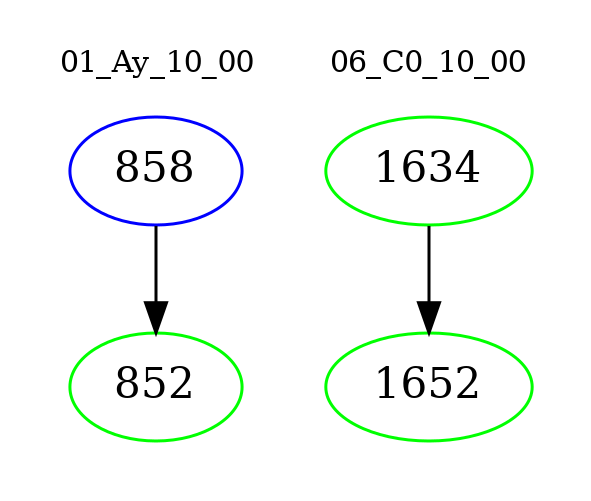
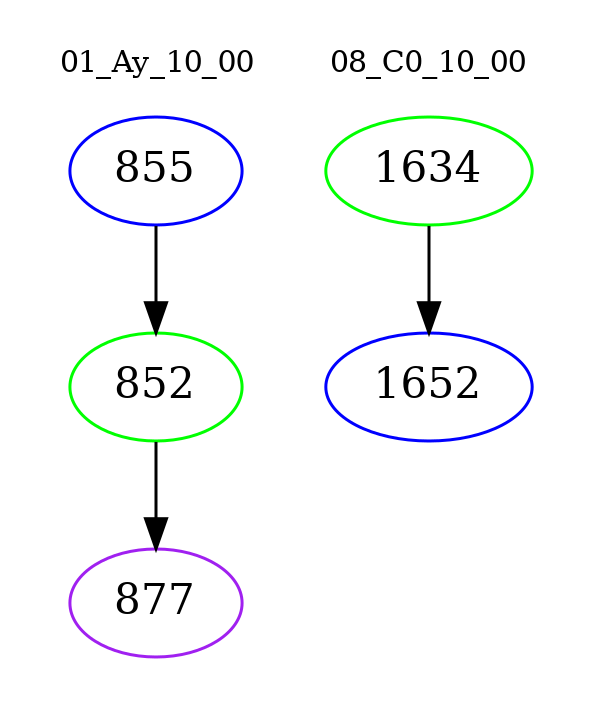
cluster "06_C0_10_00": label "06_C0_10_00" -> "08_C0_10_00"
node "858": label "858" -> "855"
node "1652": color green -> blue
node "877": added
